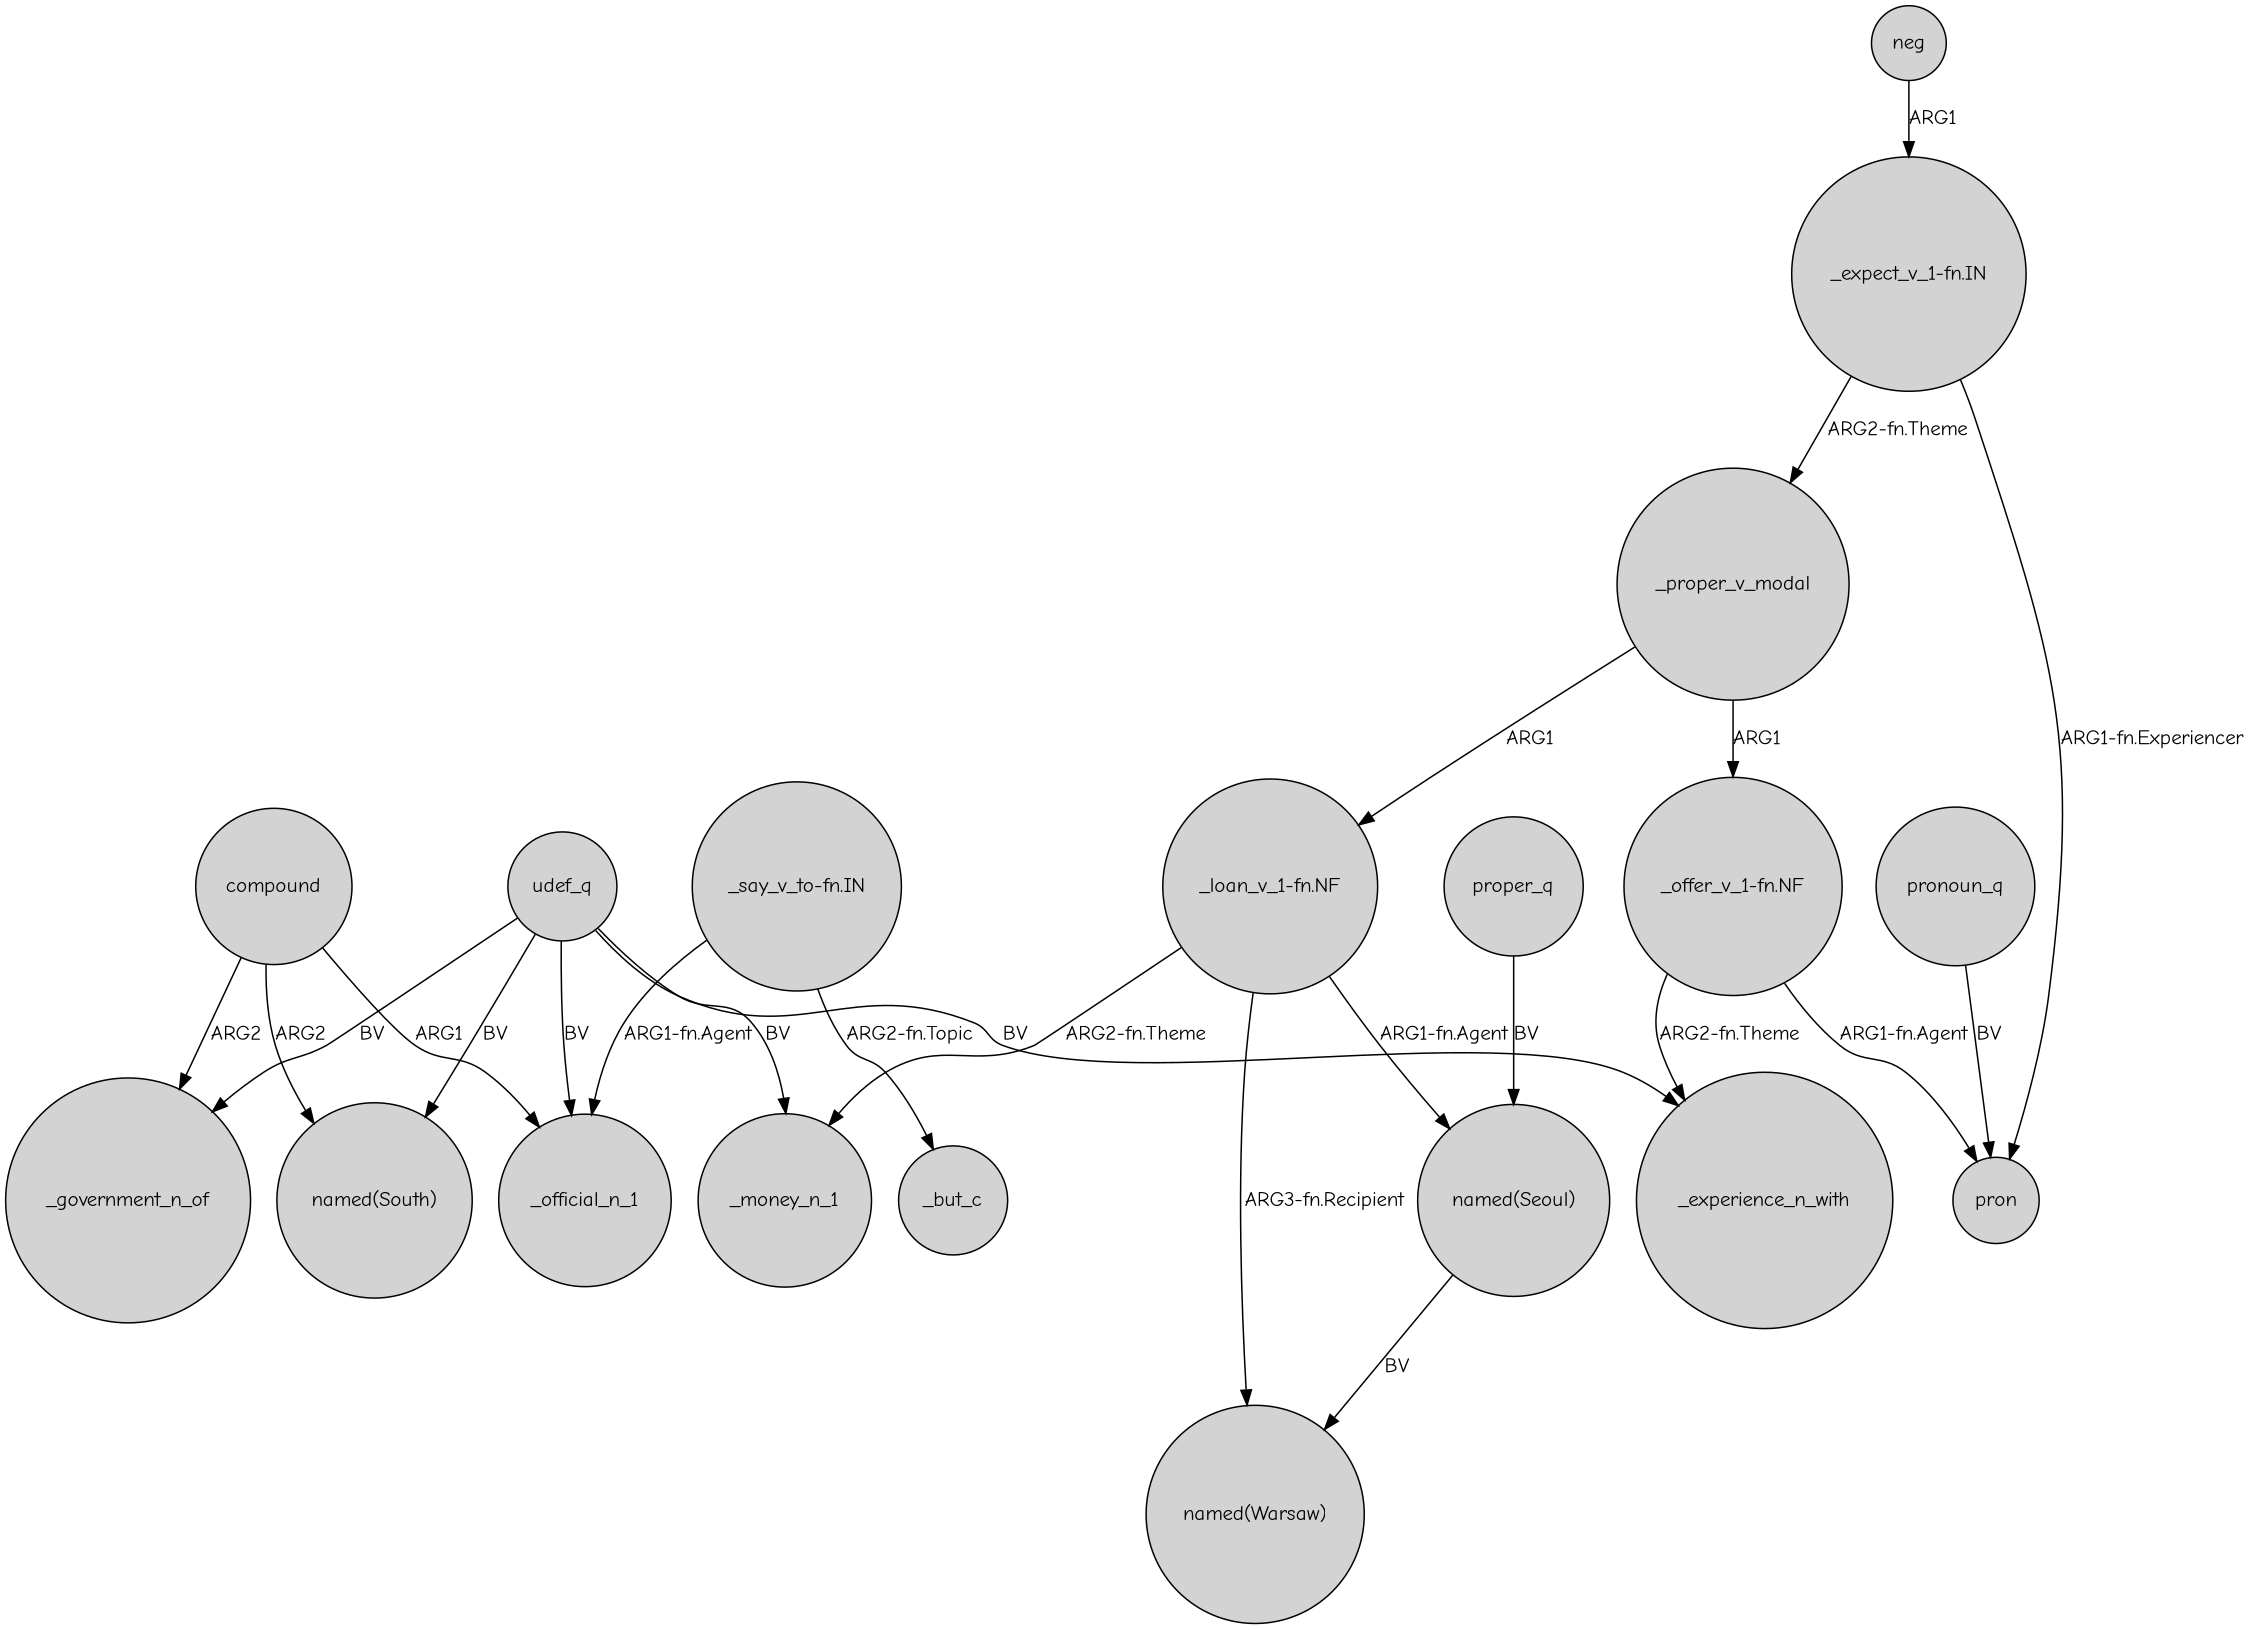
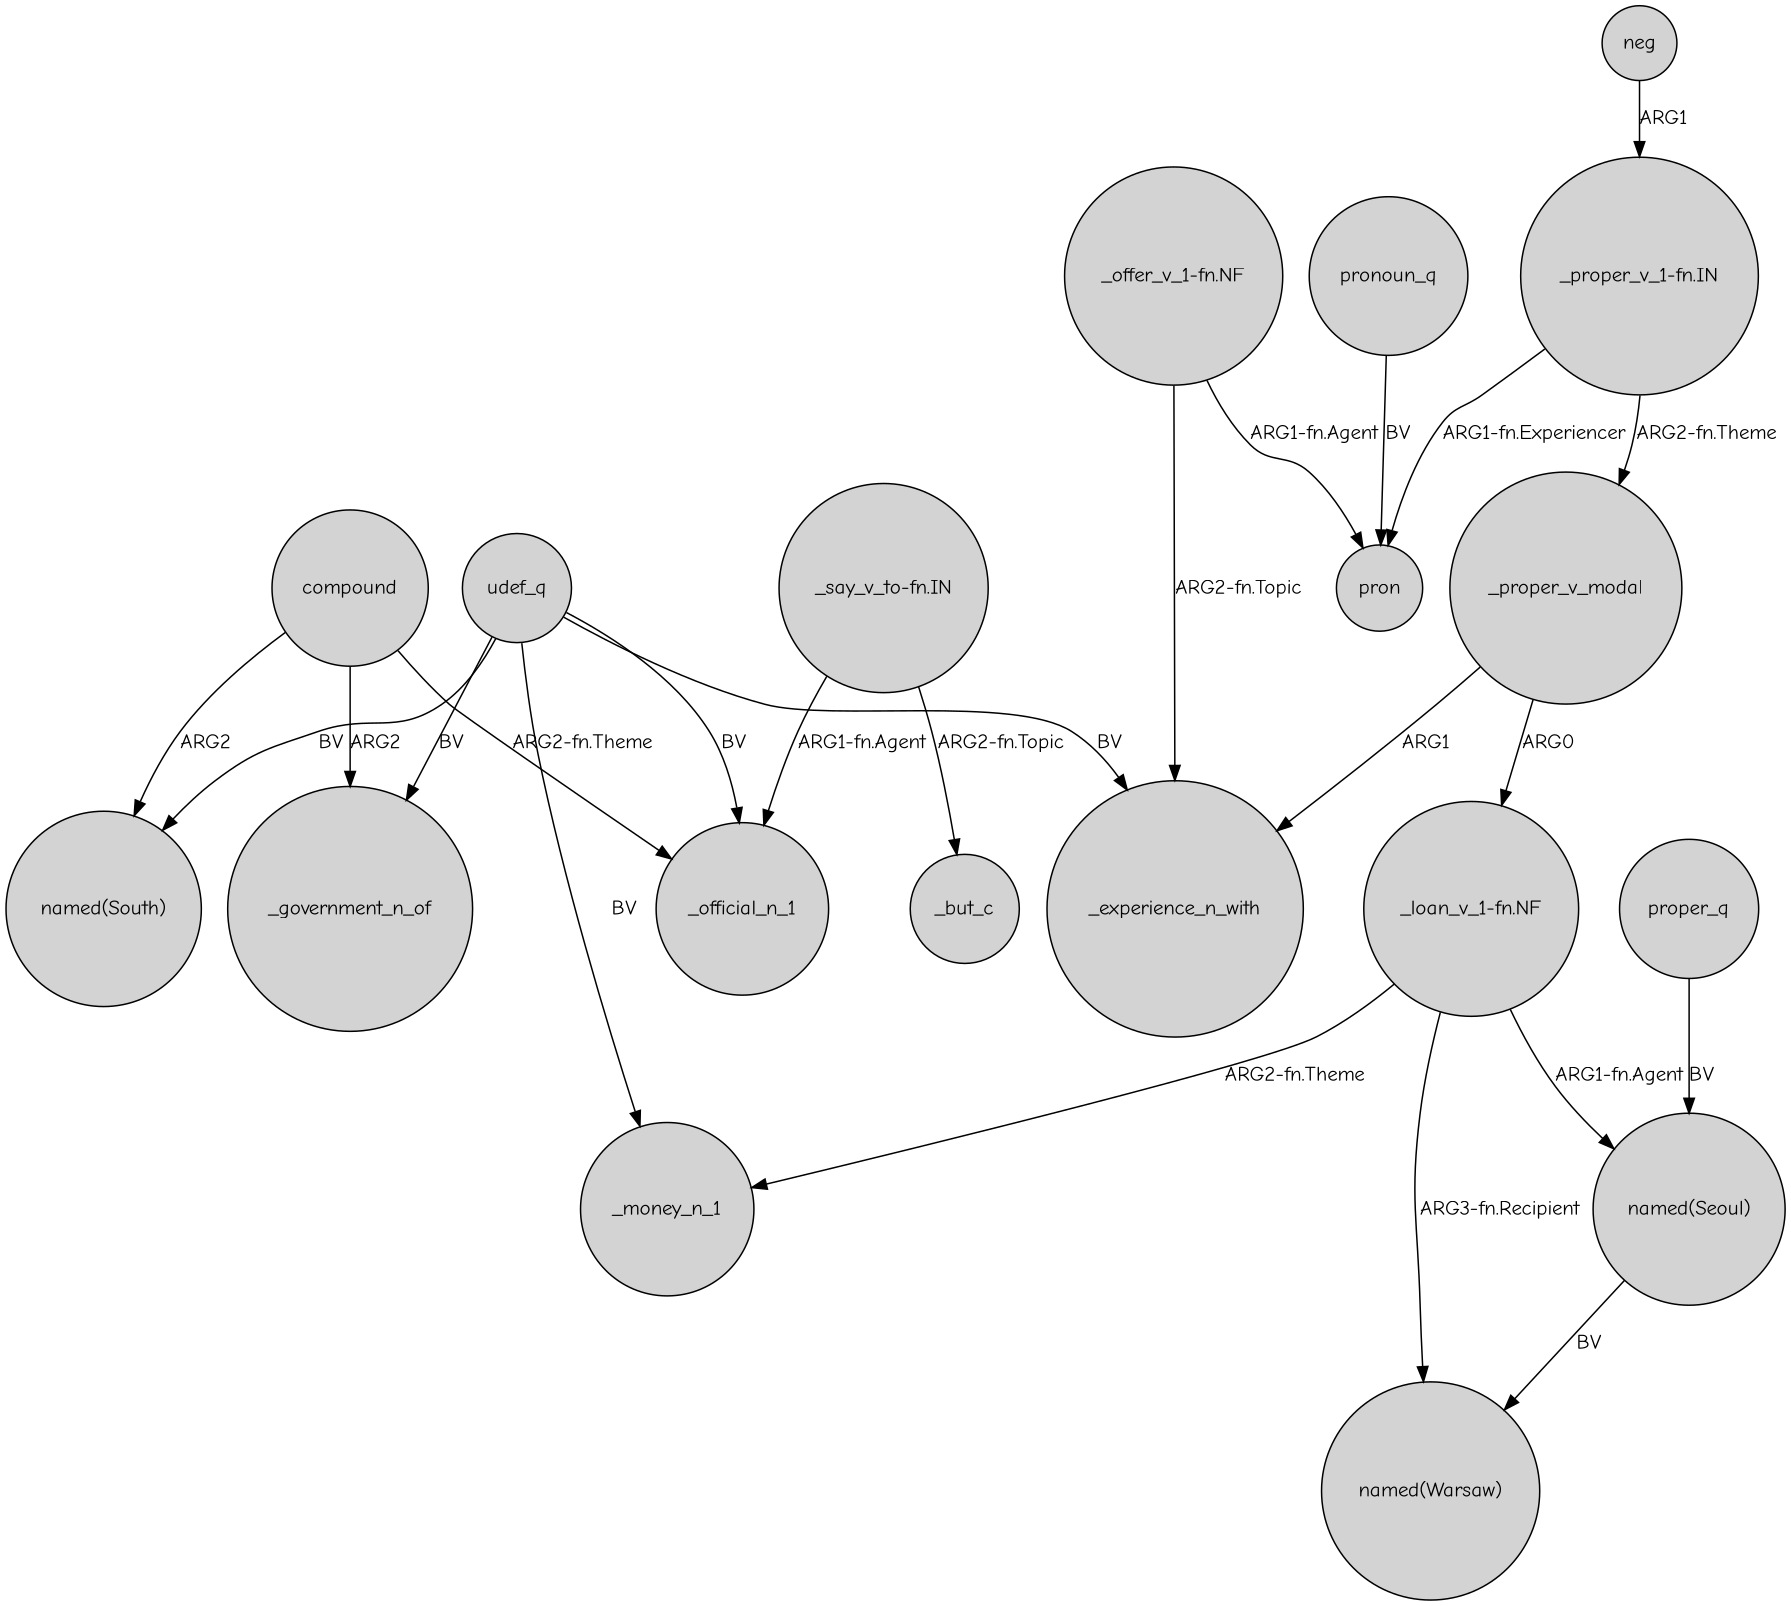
node "_expect_v_1-fn.IN": label "_expect_v_1-fn.IN" -> "_proper_v_1-fn.IN"
edge "_proper_v_modal" -> "_offer_v_1-fn.NF": now "_proper_v_modal" -> "_experience_n_with"
edge "_proper_v_modal" -> "_loan_v_1-fn.NF": label "ARG1" -> "ARG0"
edge "compound" -> "_official_n_1": label "ARG1" -> "ARG2-fn.Theme"
edge "_offer_v_1-fn.NF" -> "_experience_n_with": label "ARG2-fn.Theme" -> "ARG2-fn.Topic"
